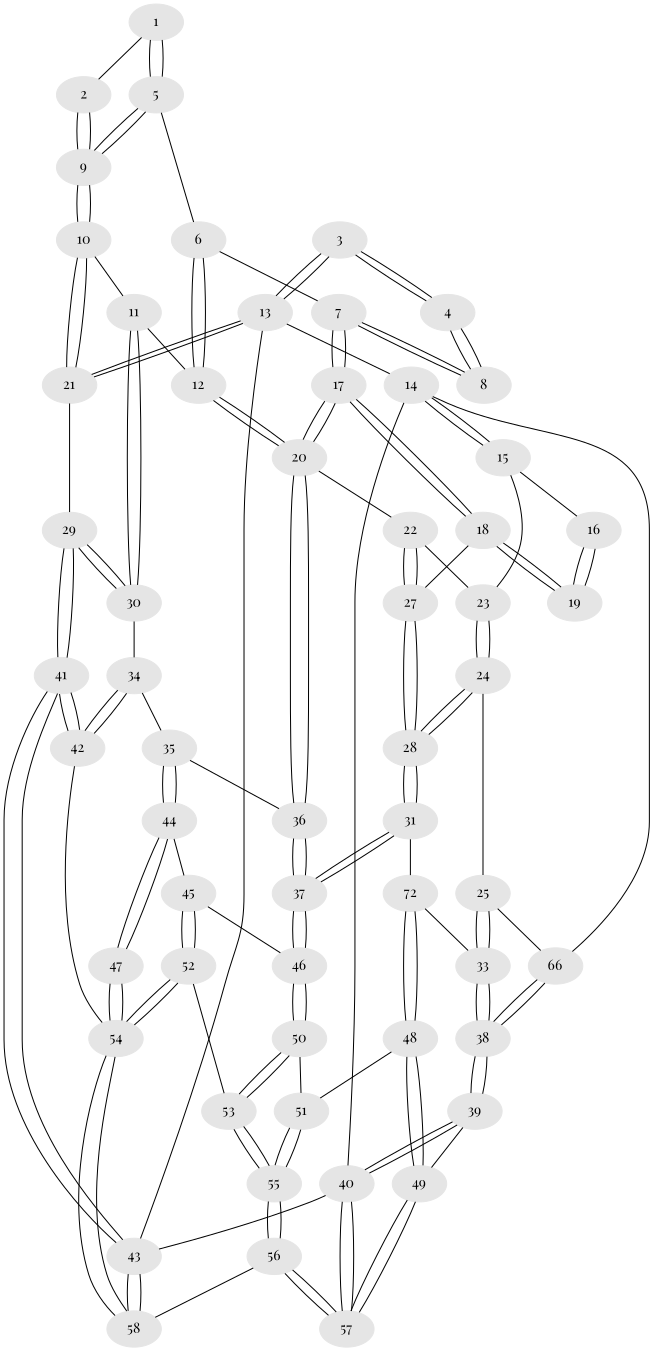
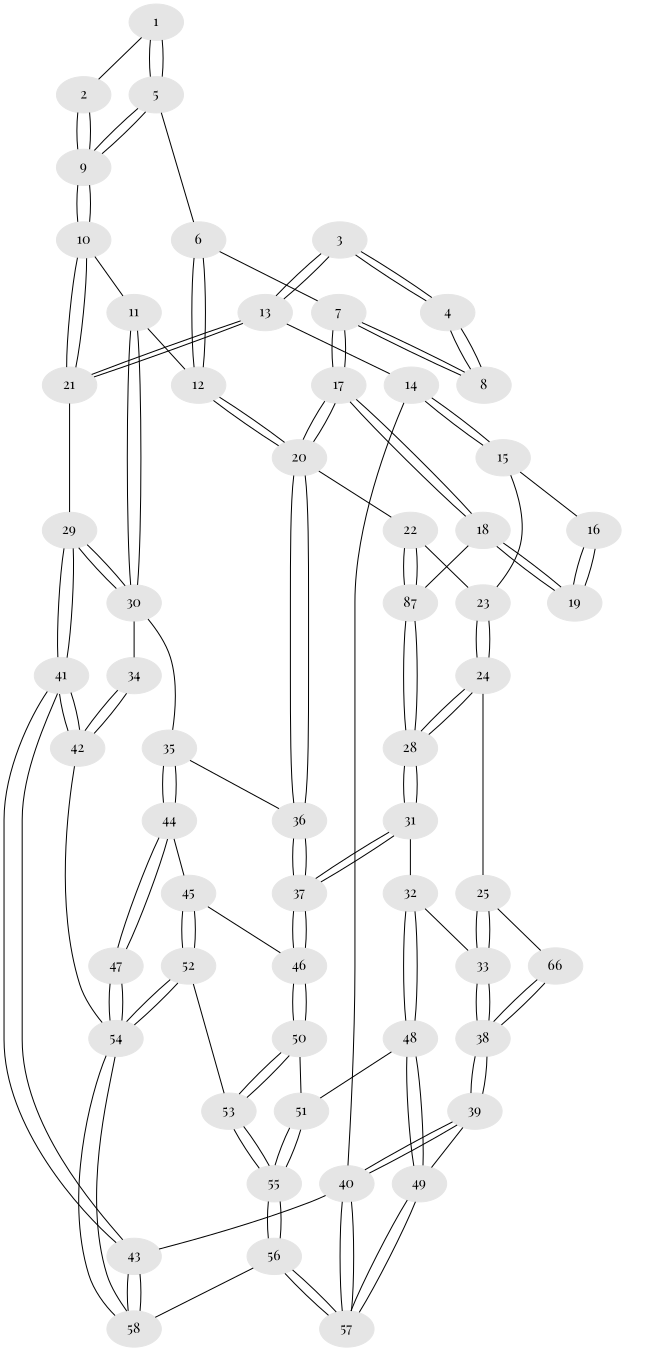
node "27": label "27" -> "87"
edge "14" -- "66": removed
edge "34" -- "35": now "30" -- "35"
edge "13" -- "43": removed
node "72": label "72" -> "32"
